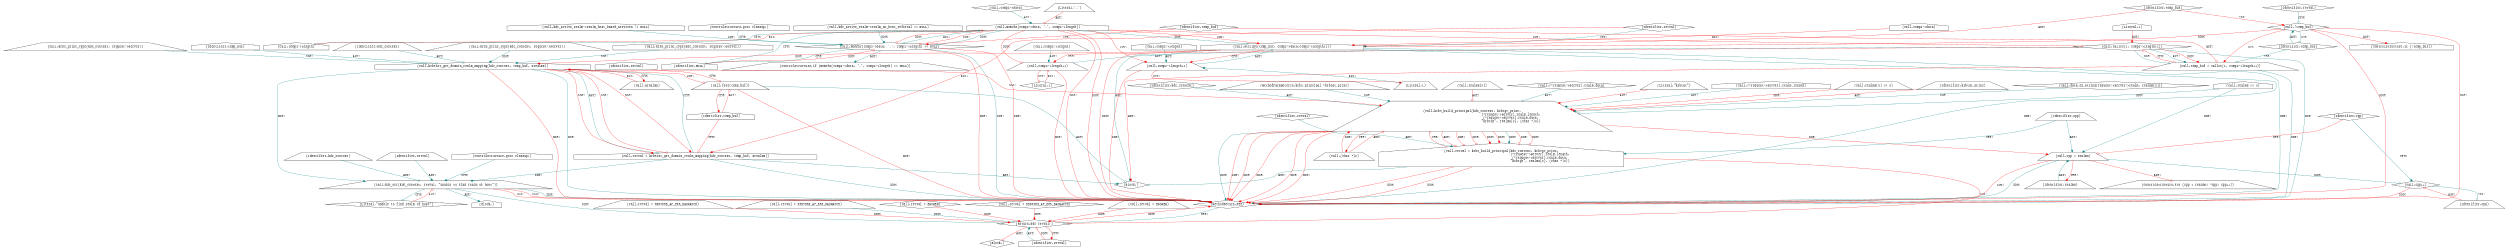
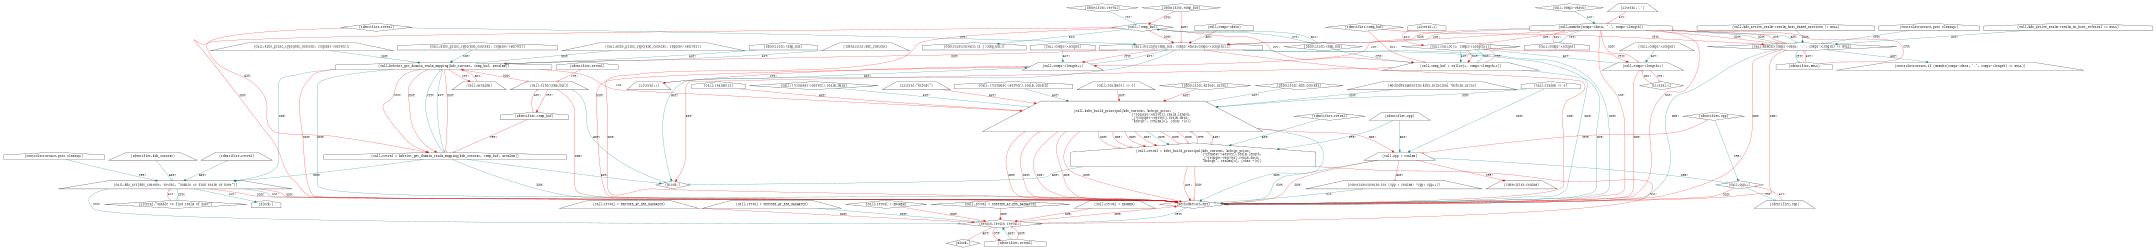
edge "(Identifier,NULL)" -> "(Call,memchr(comp2->data, '.', comp2->length))": color teal -> red
edge "(Call,!temp_buf)" -> "(ControlStructure,if (!temp_buf))": color red -> teal
edge "(Identifier,NULL)" -> "(Call,memchr(comp2->data, '.', comp2->length) == NULL)": label "DDG: " -> "AST: "
node "(Call,realms[0])": shape trapezium -> house
node "(Identifier,krbtgt_princ)": shape trapezium -> diamond
node "(Call,data_eq_string(request->server->realm, realms[0]))": removed
node "(Call,(char *)0)": removed
edge "(Identifier,realms)" -> "(Call,cpp = realms)": removed, label "AST:"
edge "(Call,calloc(1, comp2->length+1))" -> "(MethodReturn,RET)": now "(ControlStructure,for (cpp = realms; *cpp; cpp++))" -> "(MethodReturn,RET)"
node "(Return,kdc retval;)": label "(Return,kdc retval;)" -> "(Return,return retval;)"
